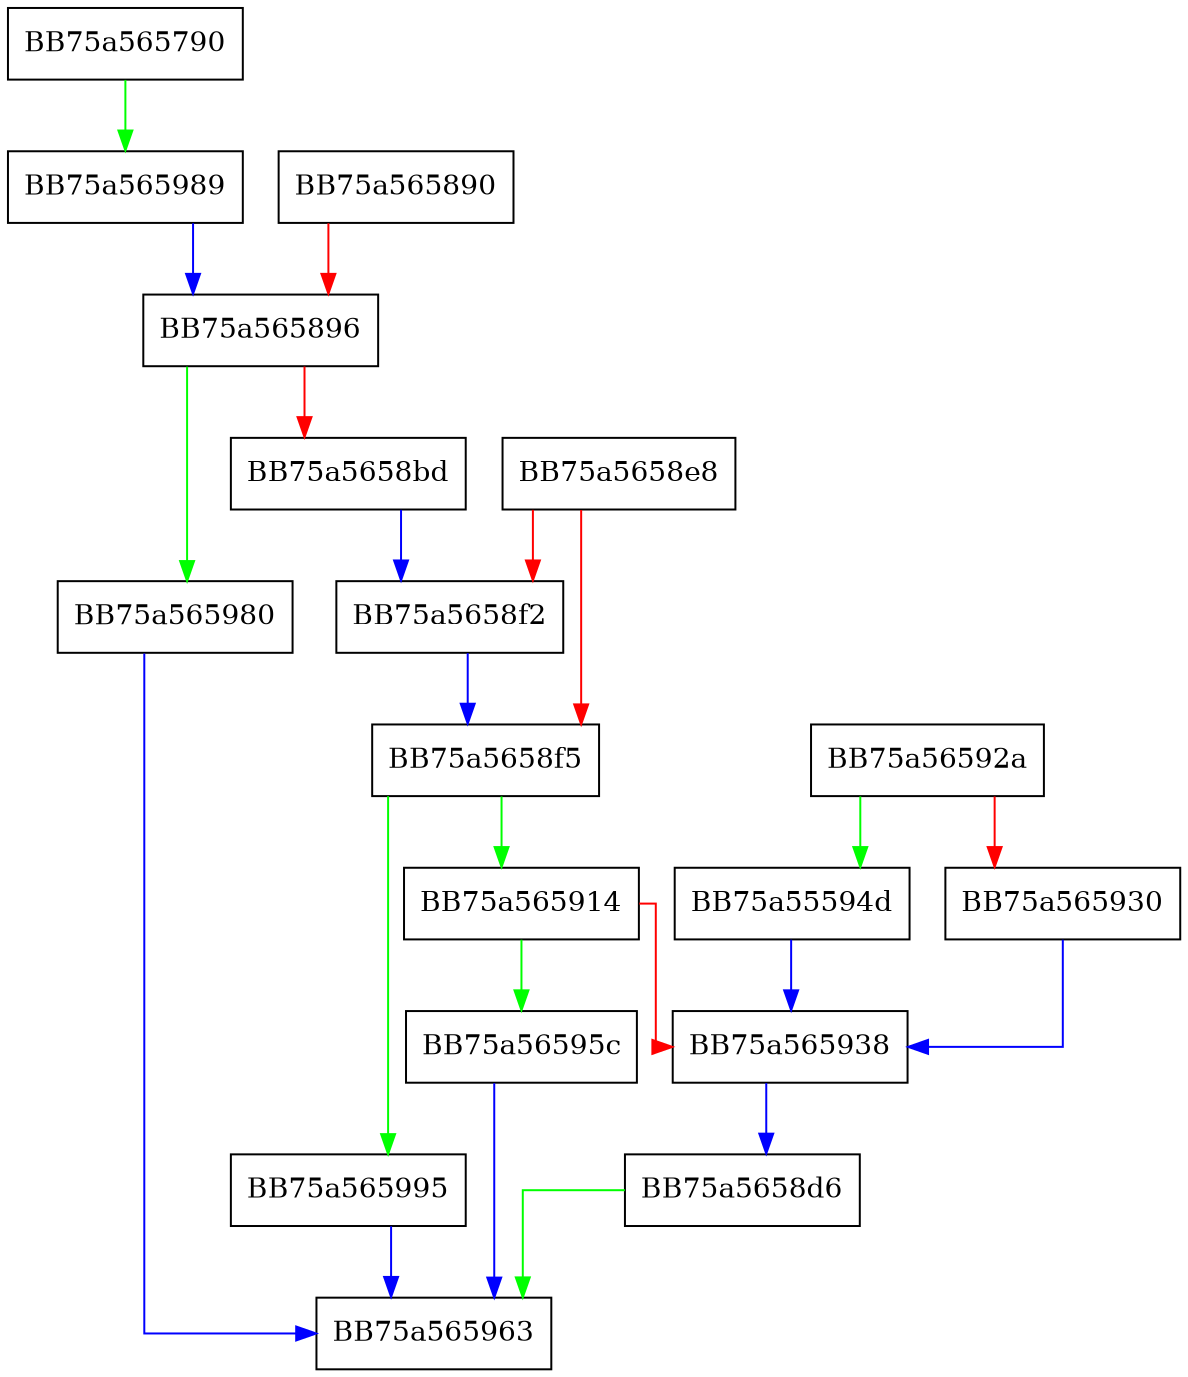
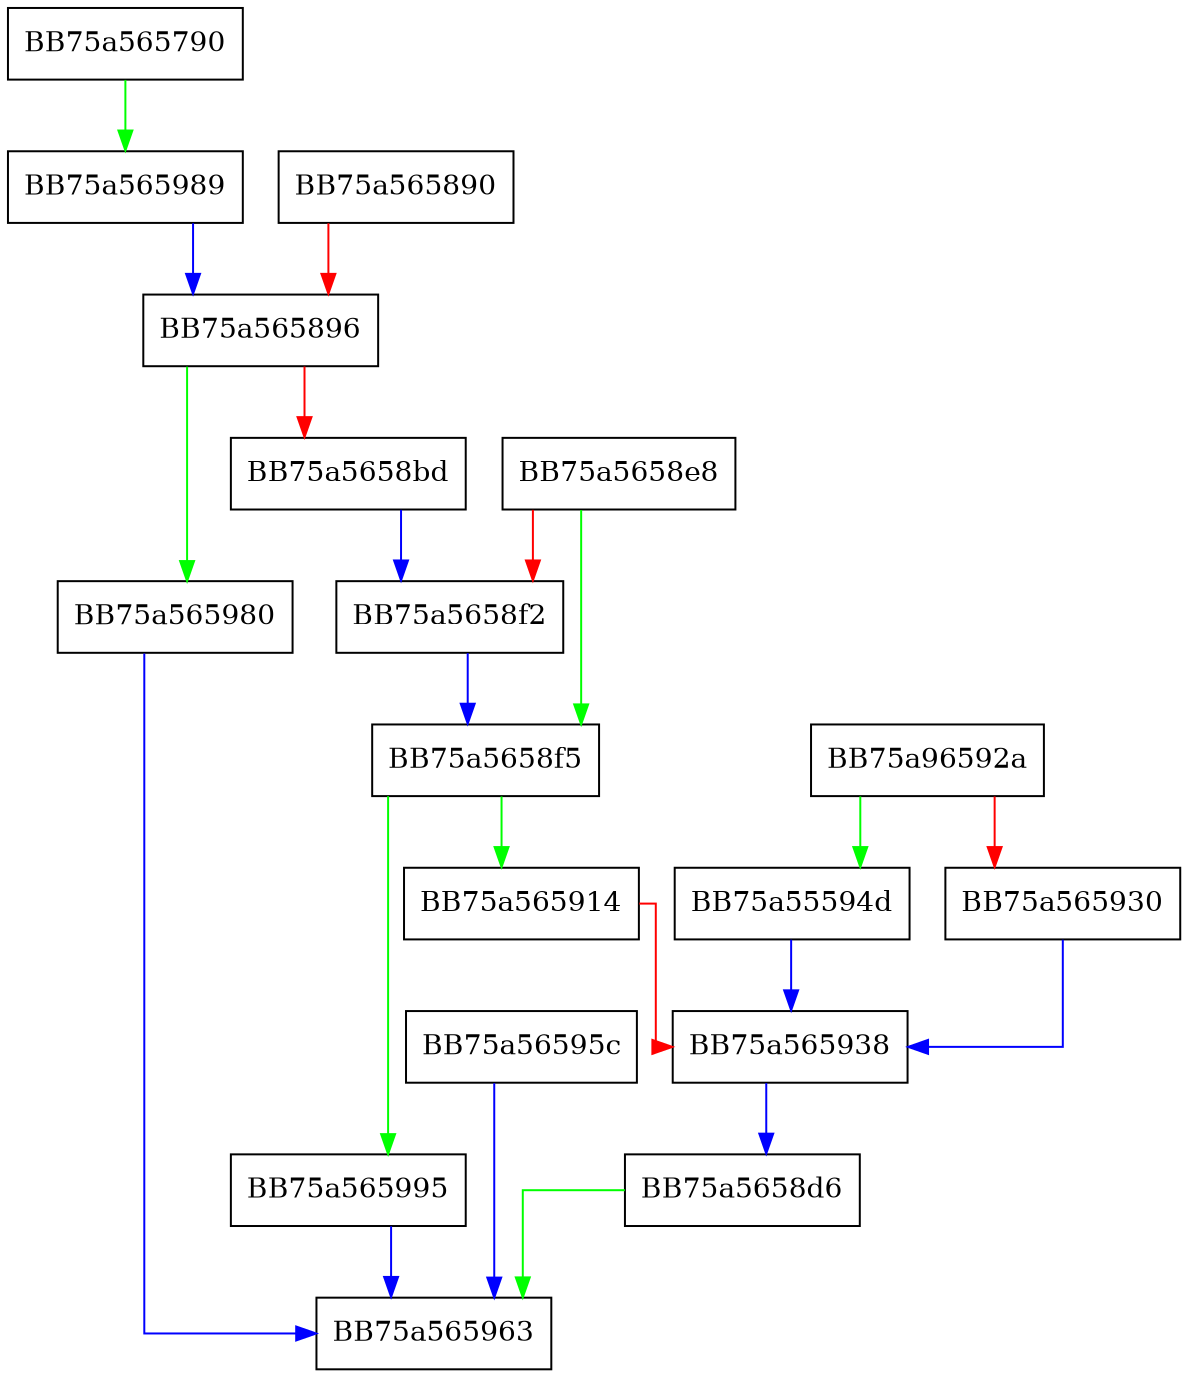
edge "BB75a5658e8" -> "BB75a5658f5": color red -> green
node "BB75a56592a": label "BB75a56592a" -> "BB75a96592a"
edge "BB75a565914" -> "BB75a56595c": removed
